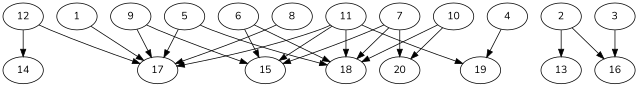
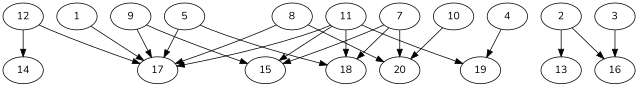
node "6": removed
edge "8" -> "20": added
edge "10" -> "18": removed
